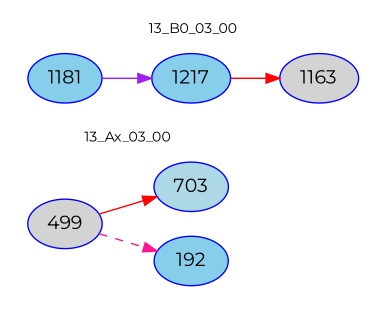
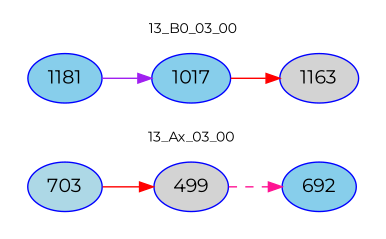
node "1217": label "1217" -> "1017"
edge "499" -> "703": reversed
node "192": label "192" -> "692"
